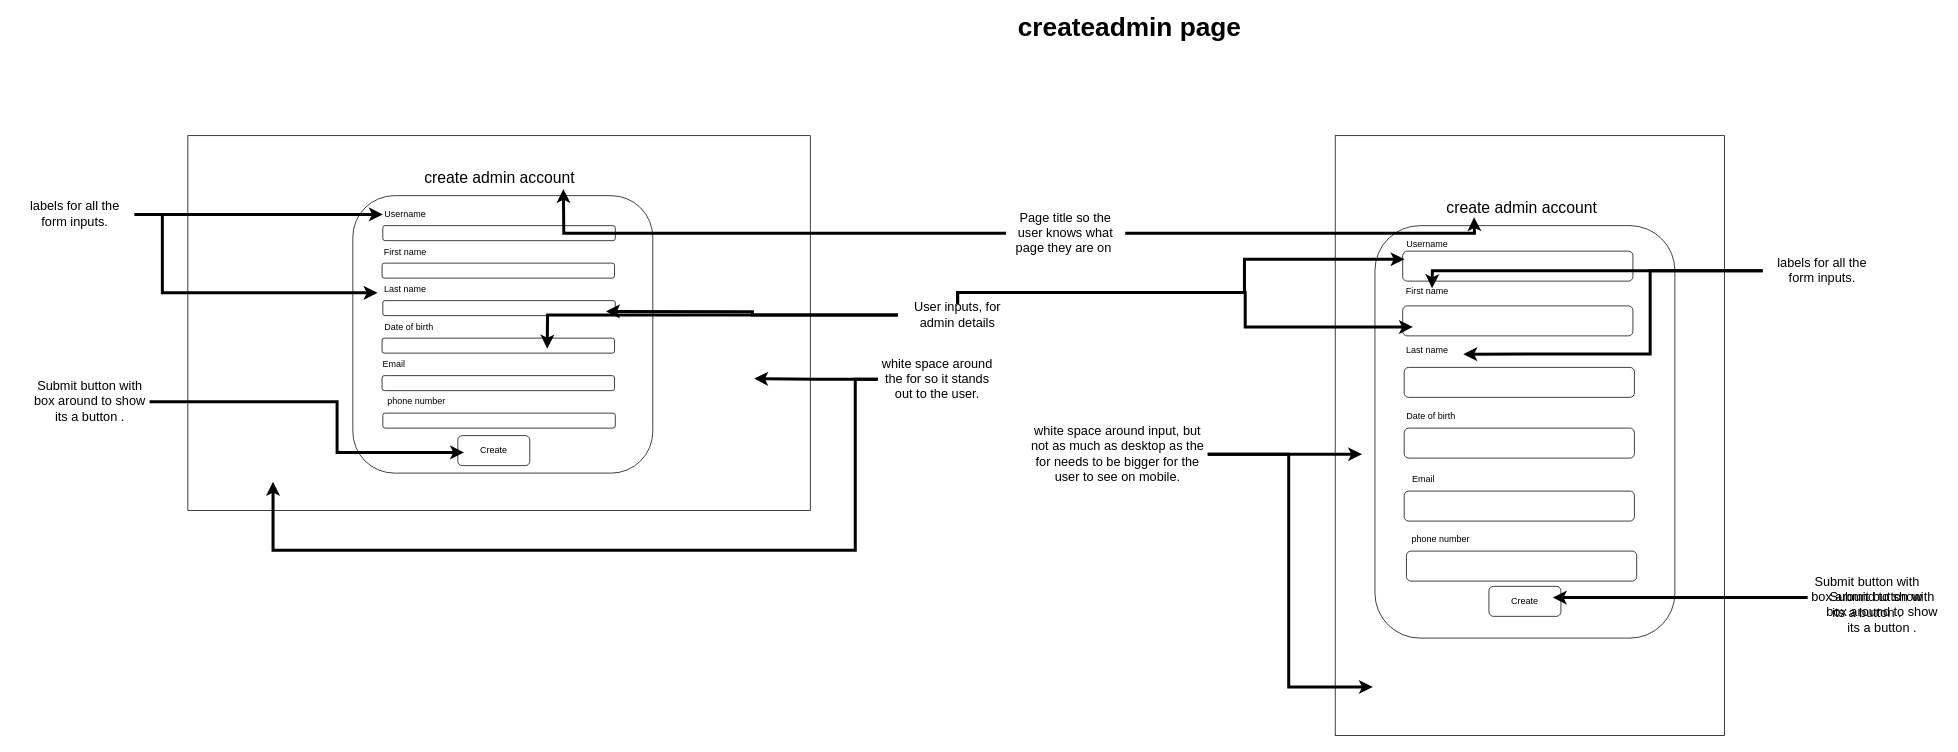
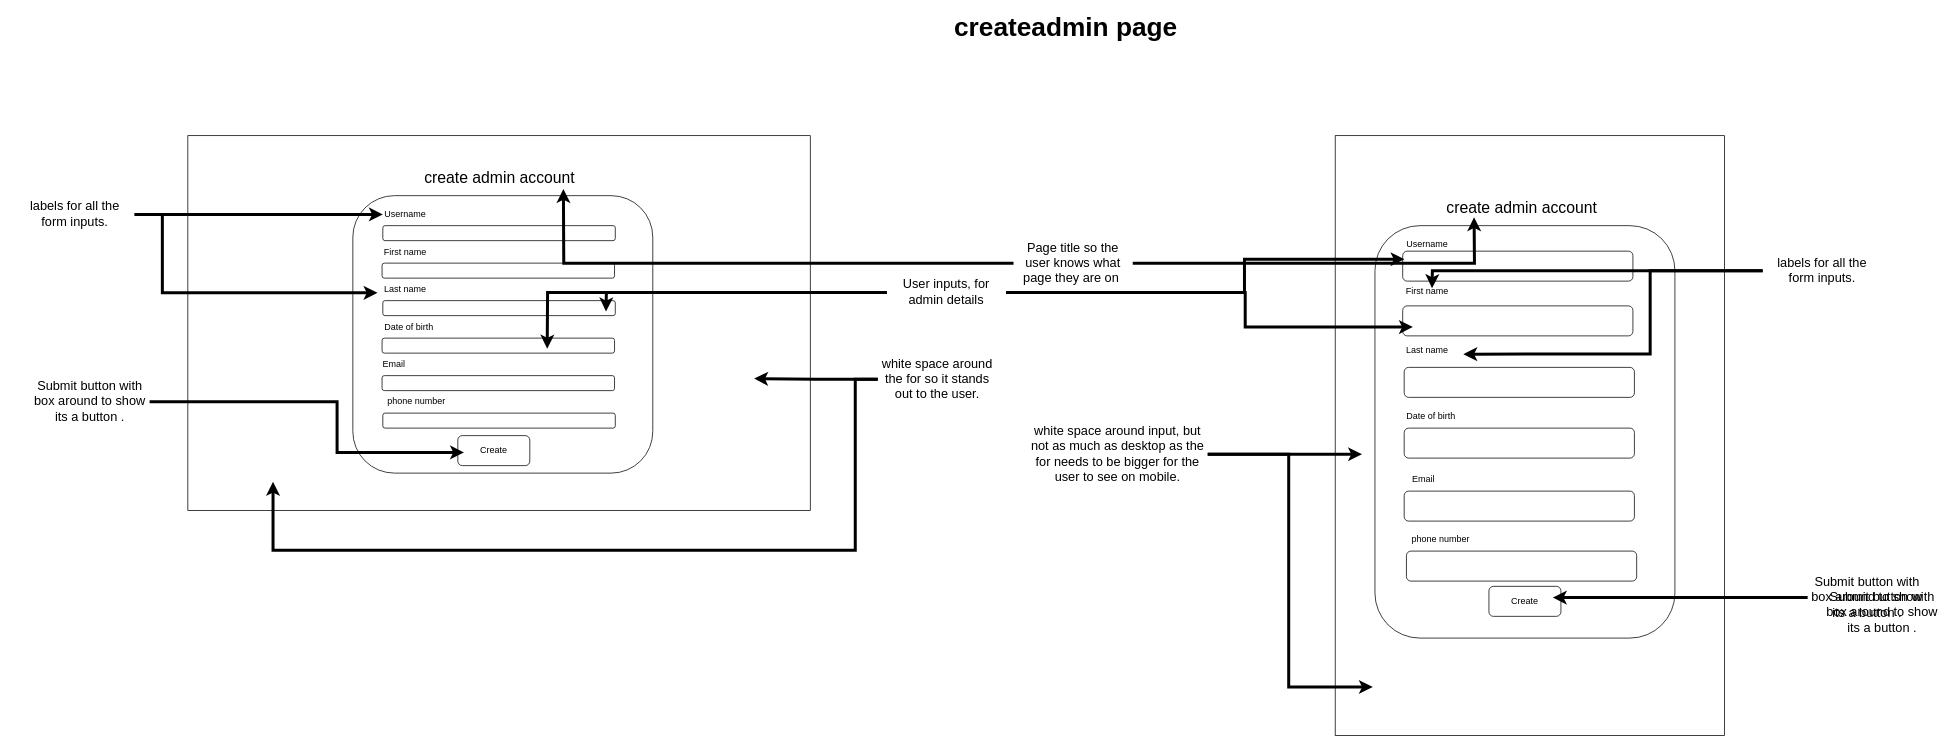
node "createadmin page": moved (1130, 27) -> (1066, 27)
node "Page title so the user knows what page they are on": moved (1066, 233) -> (1073, 263)
node "User inputs, for admin details": moved (958, 315) -> (947, 292)
